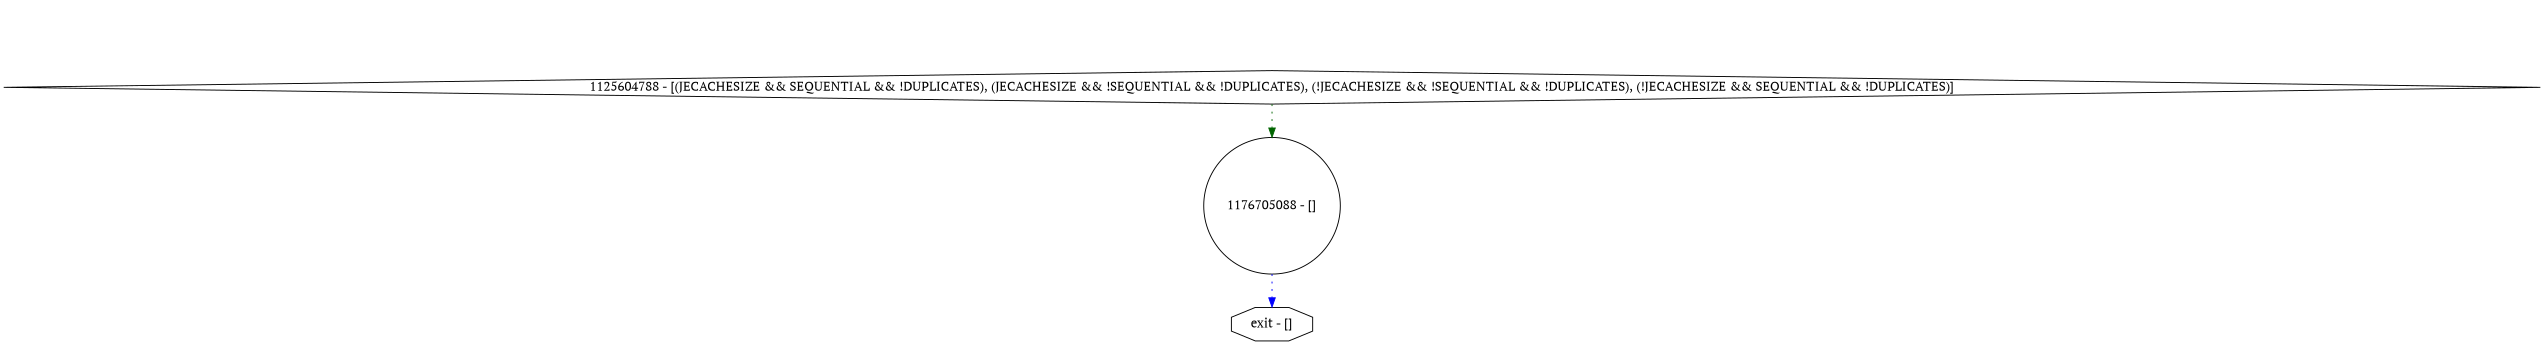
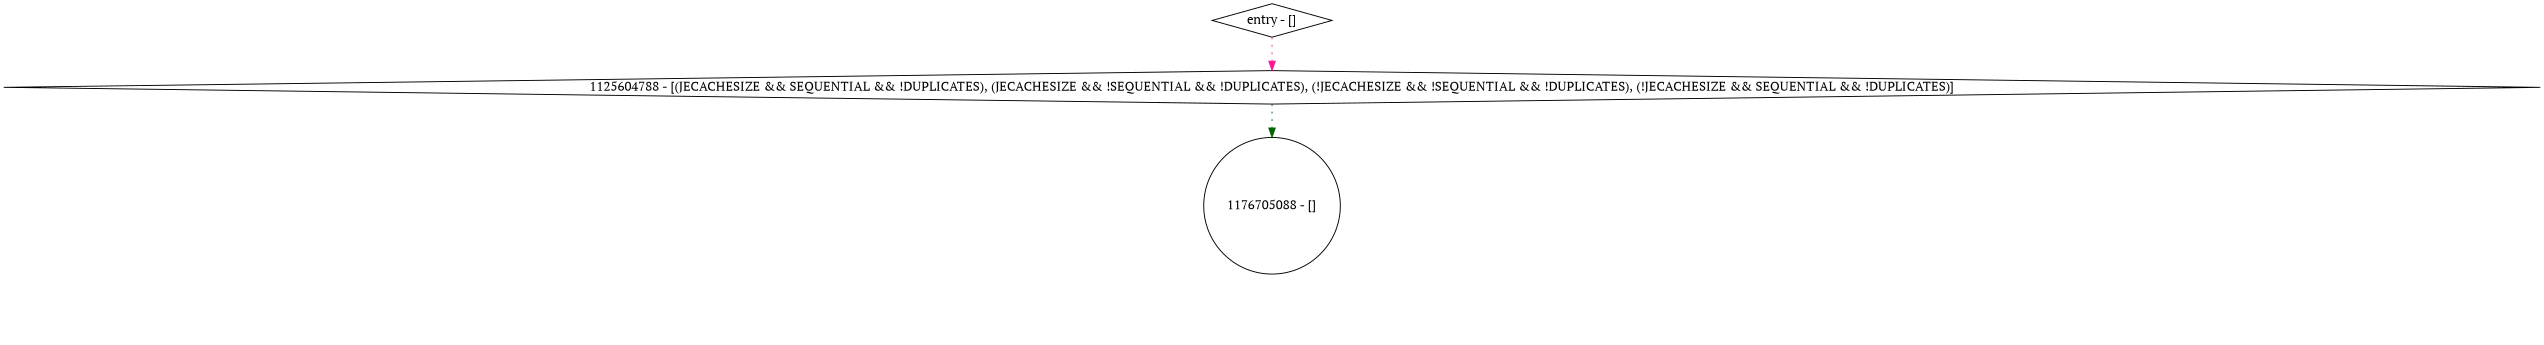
node "entry - []": added
node "exit - []": removed
